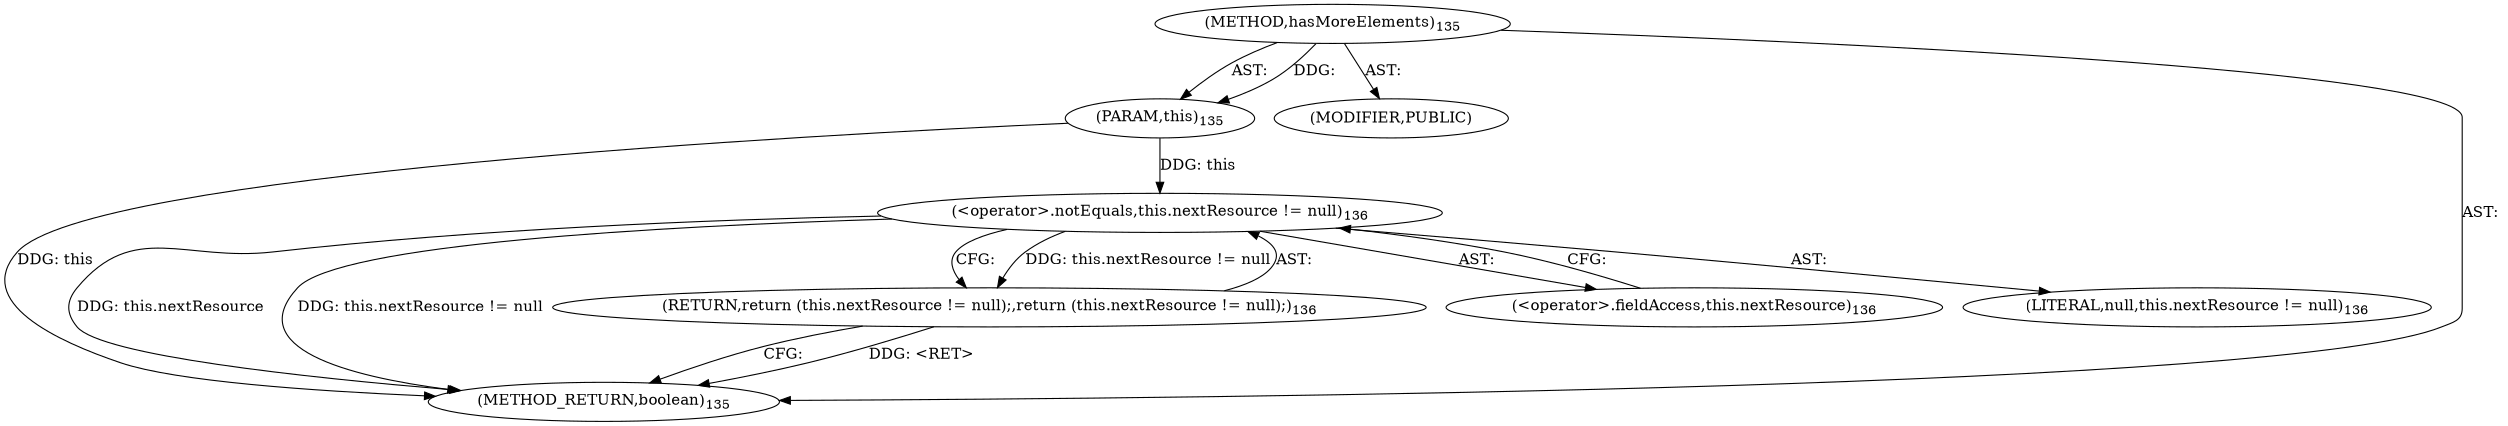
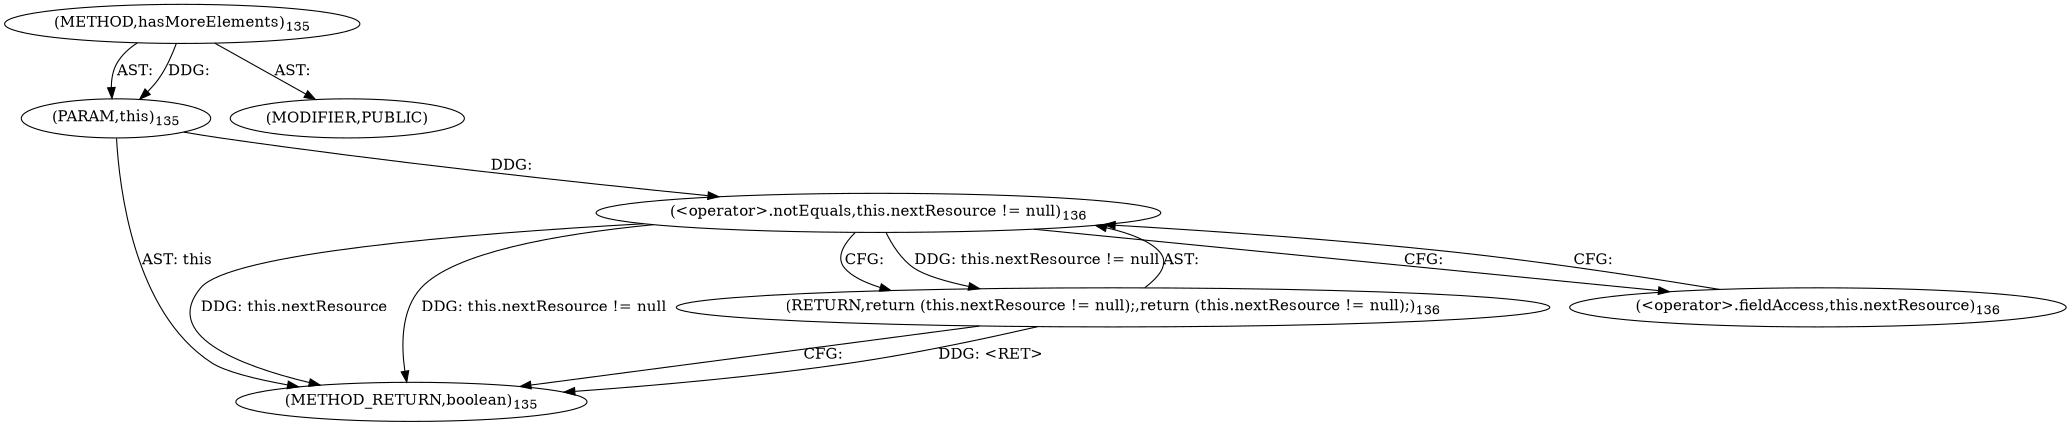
edge "(PARAM,this)" -> "(<operator>.notEquals,this.nextResource != null)": label "DDG: this" -> "DDG: "
edge "(PARAM,this)" -> "(METHOD_RETURN,boolean)": label "DDG: this" -> "AST: this"
edge "(<operator>.notEquals,this.nextResource != null)" -> "(<operator>.fieldAccess,this.nextResource)": label "AST: " -> "CFG: "
node "(LITERAL,null,this.nextResource != null)": removed
edge "(METHOD,hasMoreElements)" -> "(METHOD_RETURN,boolean)": removed, label "AST:"
